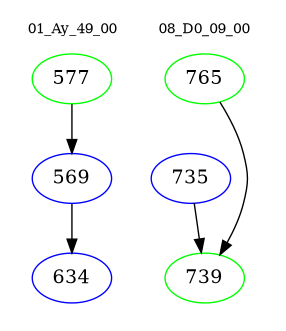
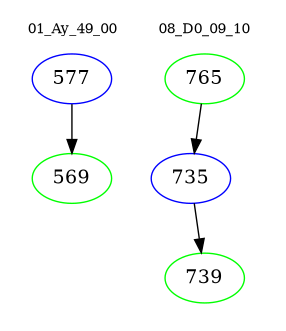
cluster "08_D0_09_00": label "08_D0_09_00" -> "08_D0_09_10"
node "577": color green -> blue
edge "765" -> "739": now "765" -> "735"
node "569": color blue -> green
node "634": removed
